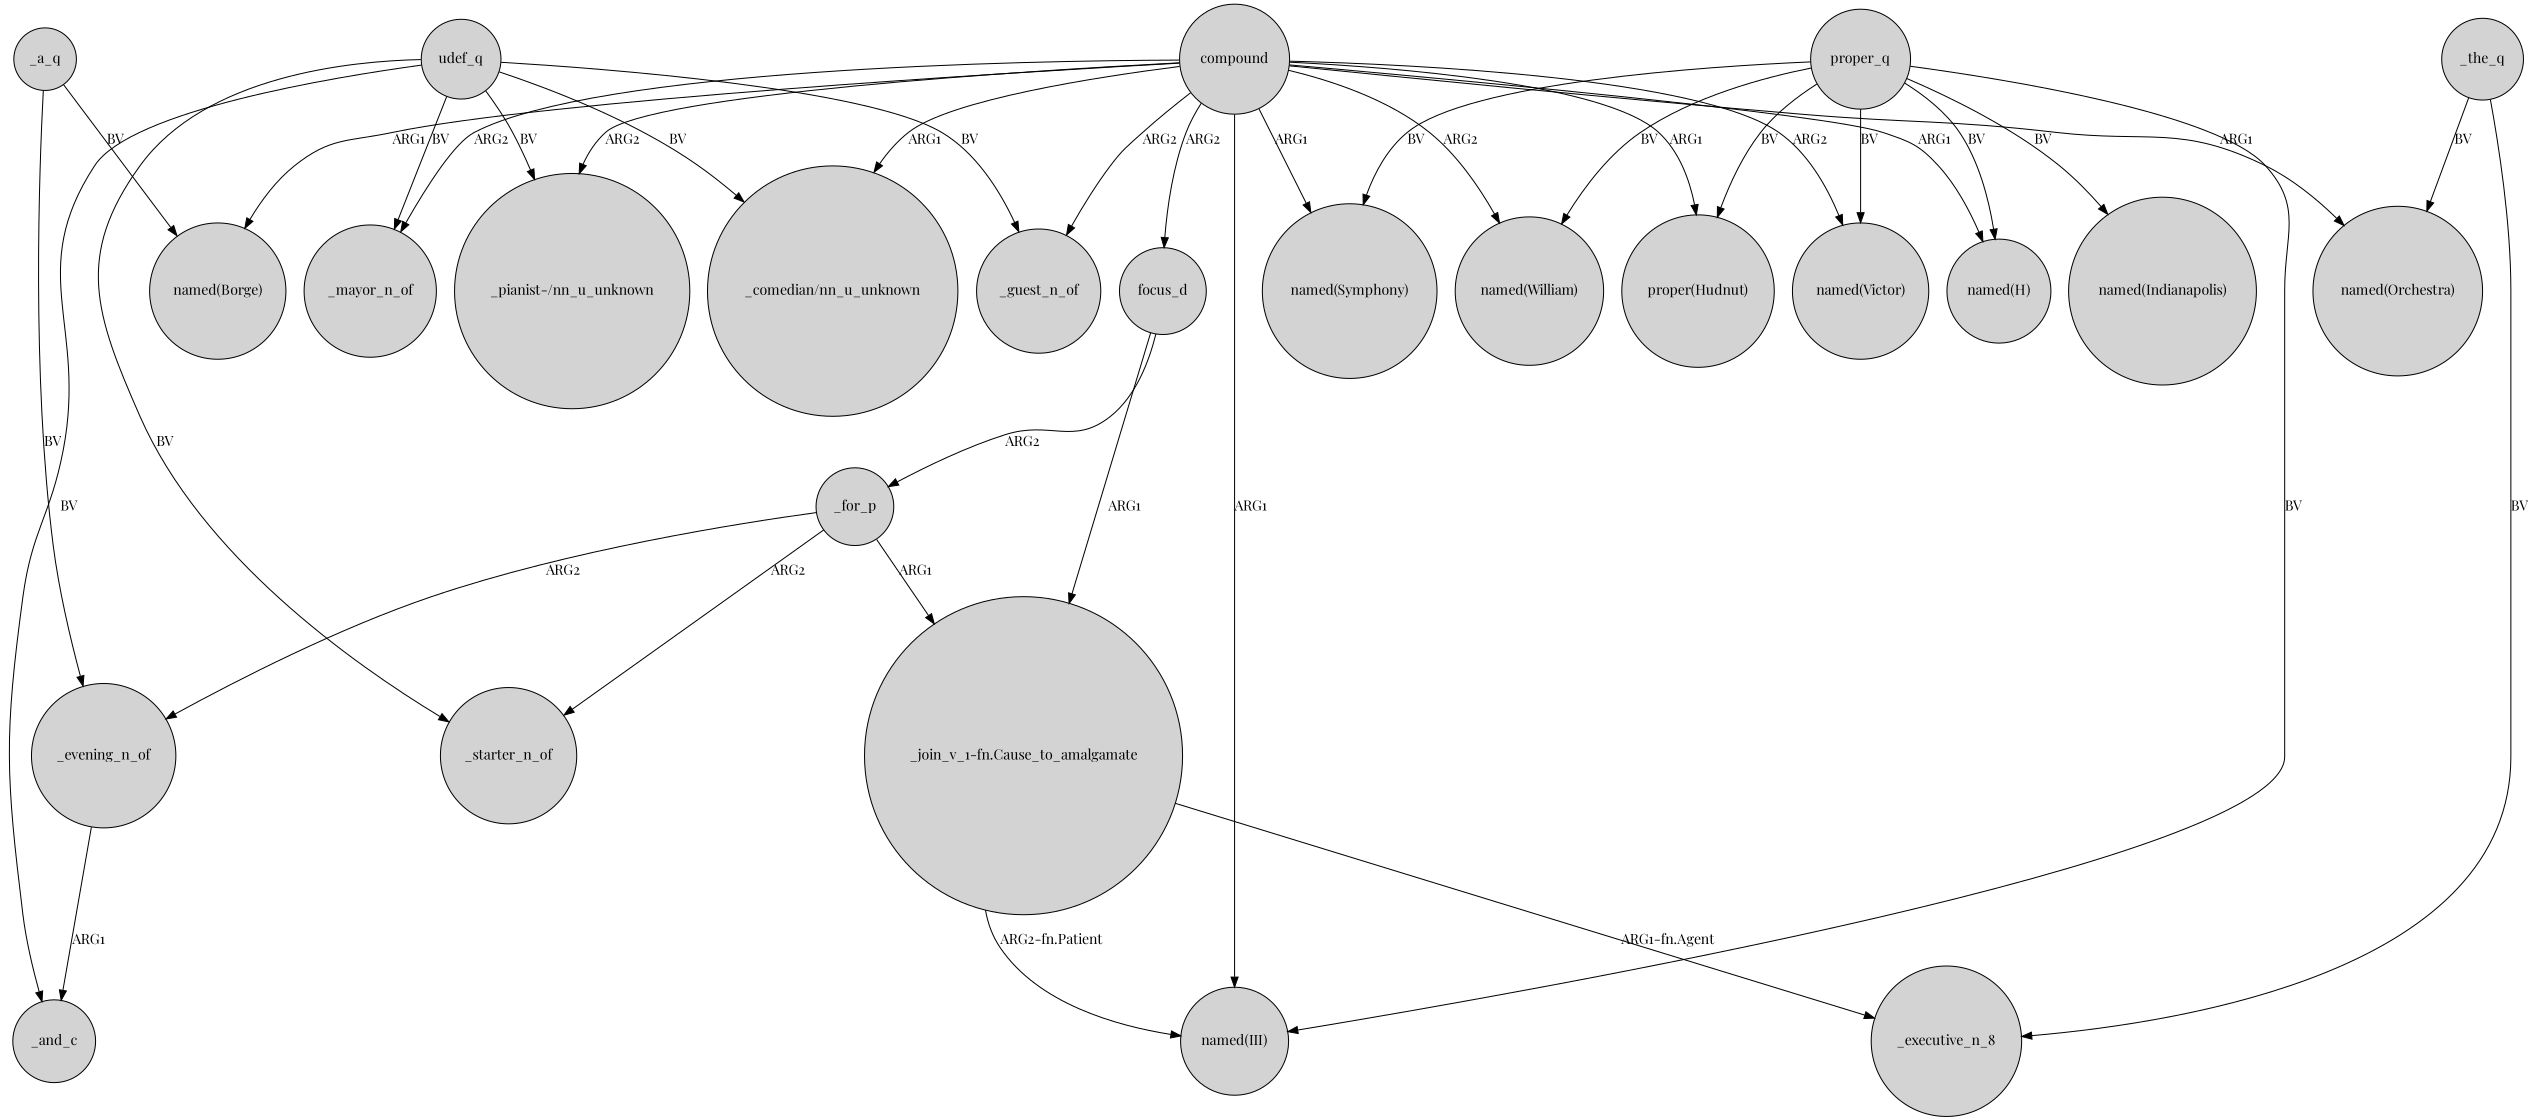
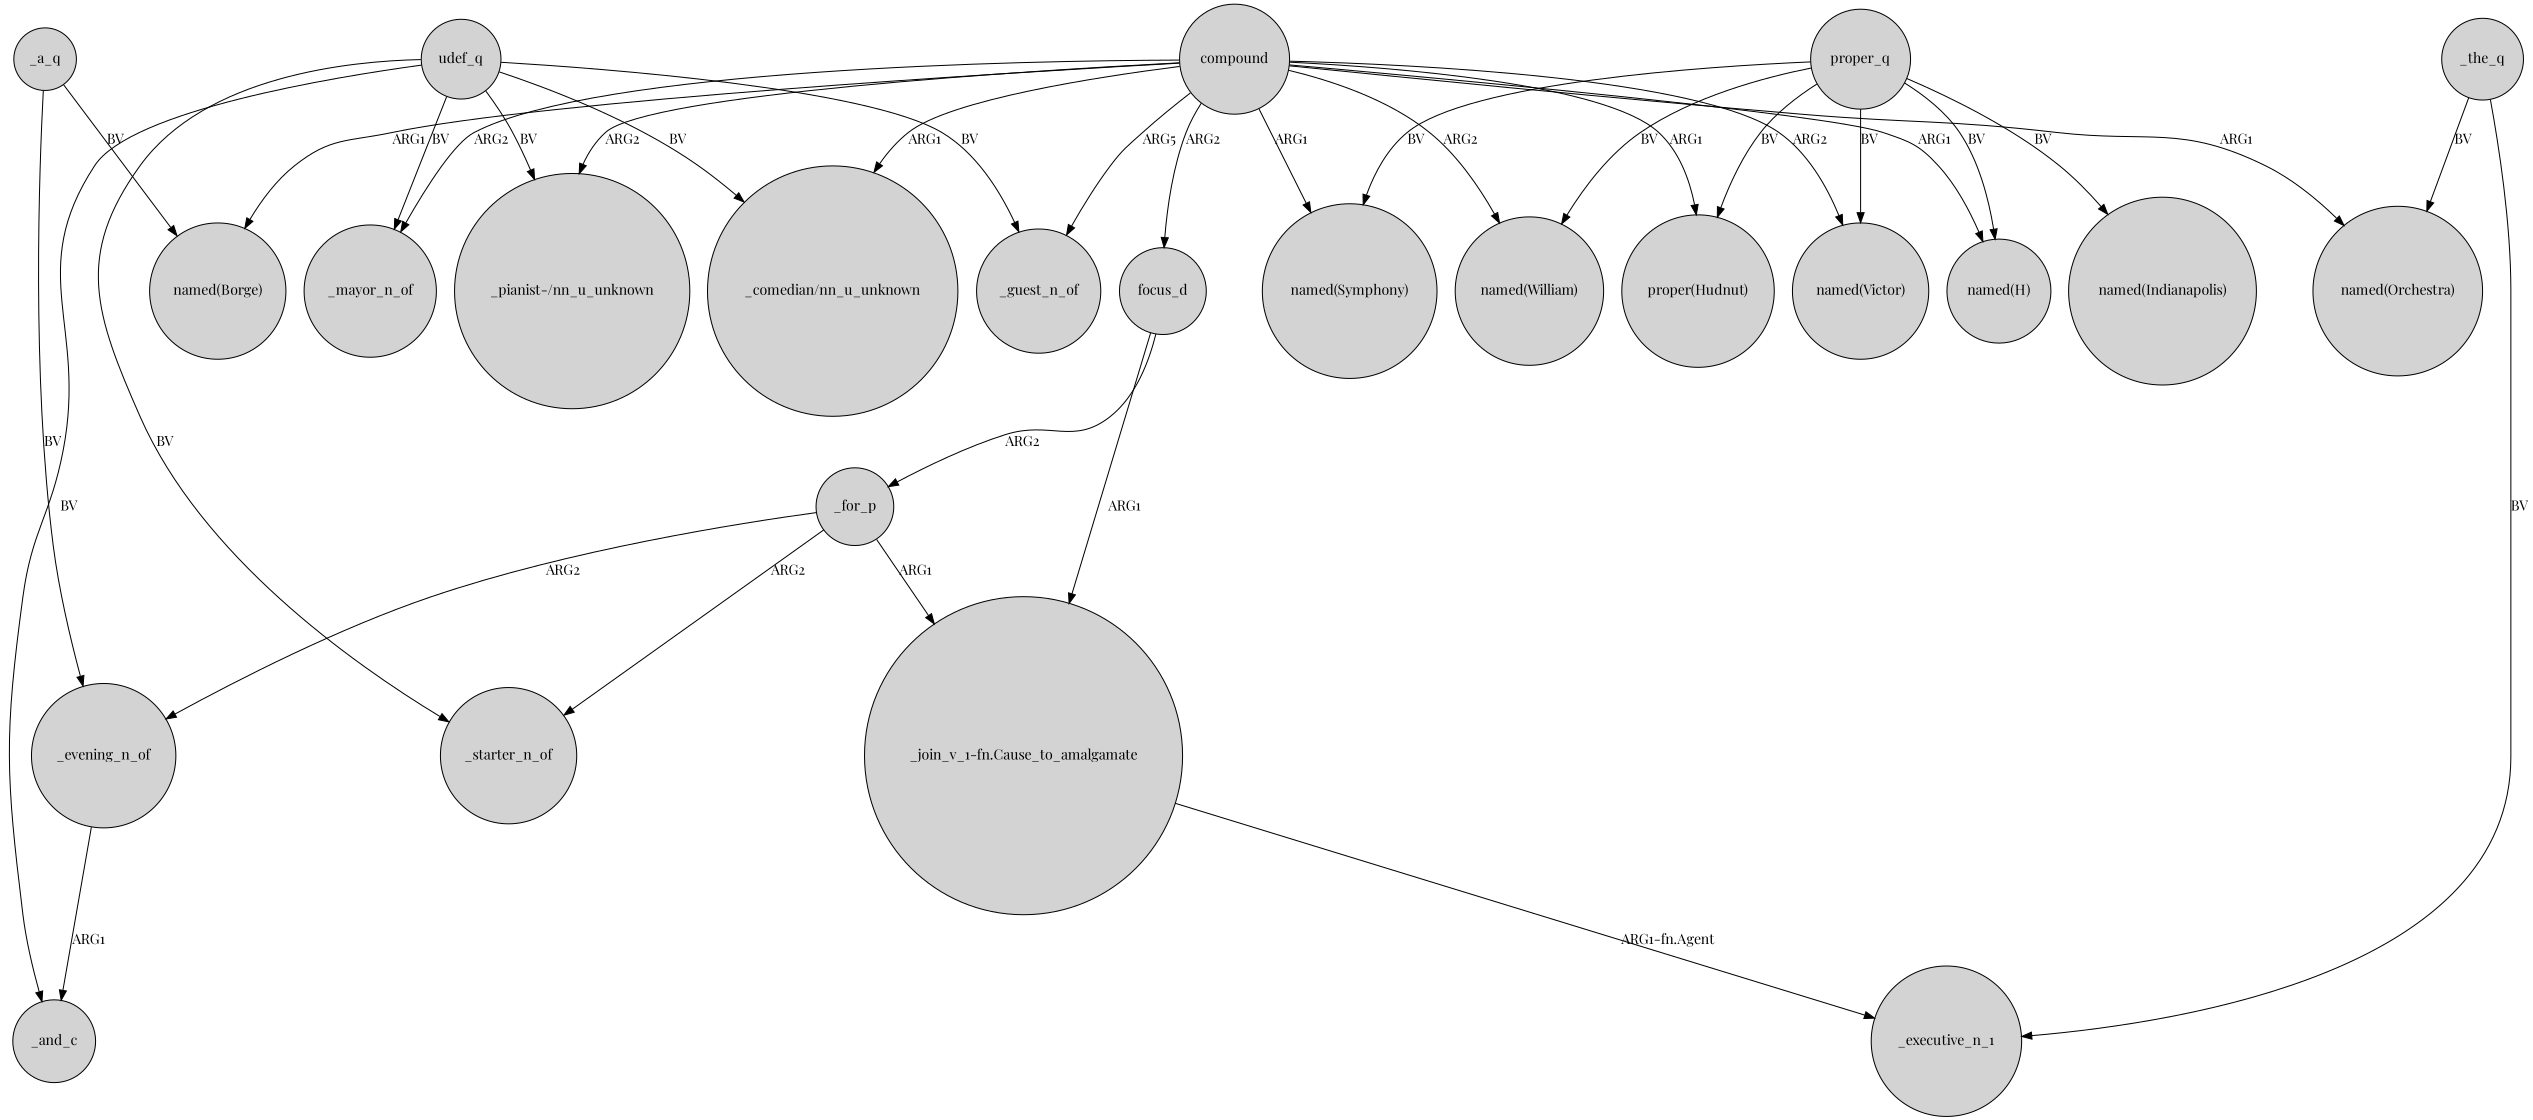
edge "compound" -> "_guest_n_of": label "ARG2" -> "ARG5"
node "named(III)": removed
node "_executive_n_8": label "_executive_n_8" -> "_executive_n_1"
